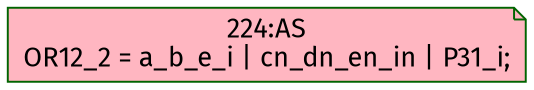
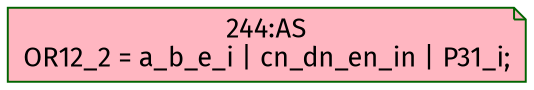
node "224:AS OR12_2 = a_b_e_i | cn_dn_en_in | P31_i;": label "224:AS OR12_2 = a_b_e_i | cn_dn_en_in | P31_i;" -> "244:AS OR12_2 = a_b_e_i | cn_dn_en_in | P31_i;"
